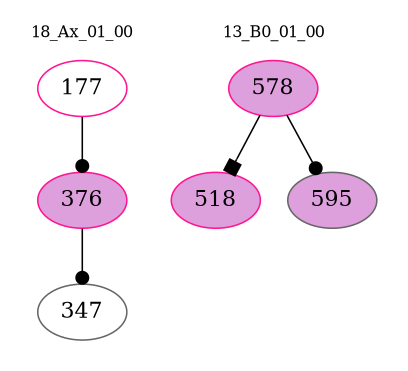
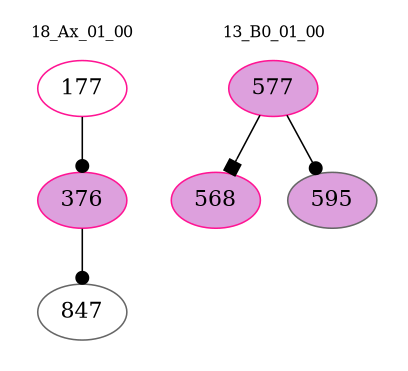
node "578": label "578" -> "577"
node "518": label "518" -> "568"
node "347": label "347" -> "847"
